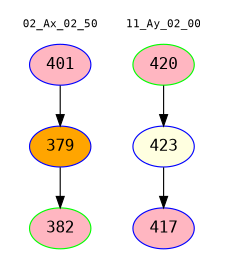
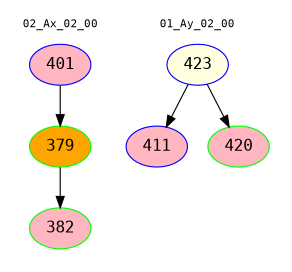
cluster "02_Ax_02_50": label "02_Ax_02_50" -> "02_Ax_02_00"
cluster "11_Ay_02_00": label "11_Ay_02_00" -> "01_Ay_02_00"
edge "420" -> "423": reversed
node "379": color blue -> green
node "417": label "417" -> "411"
